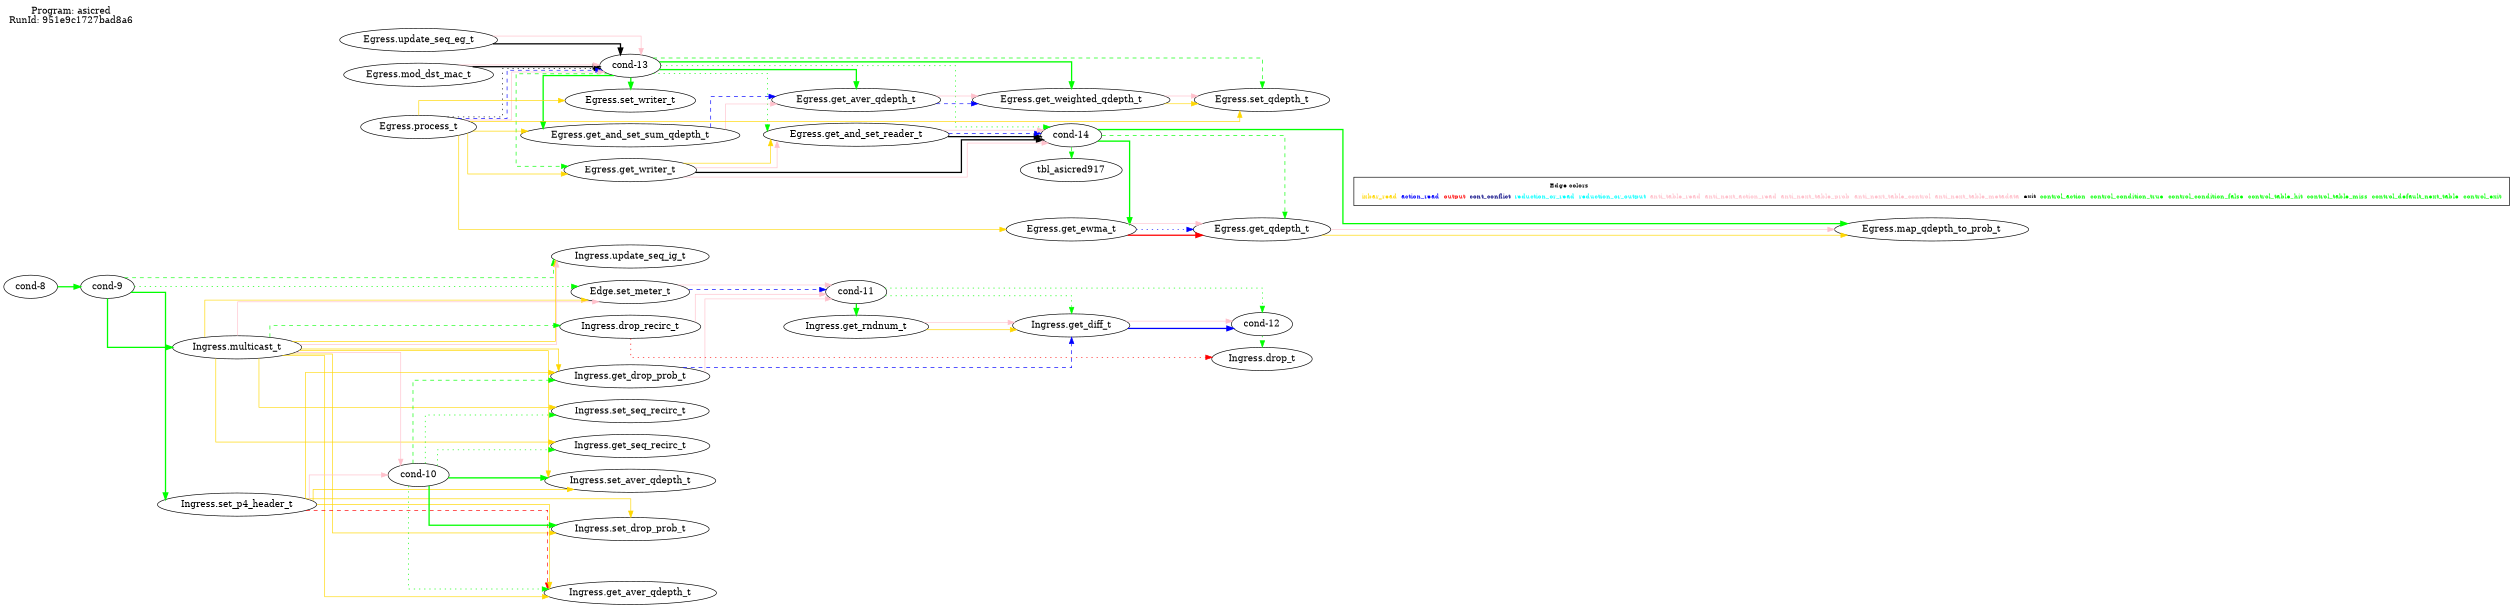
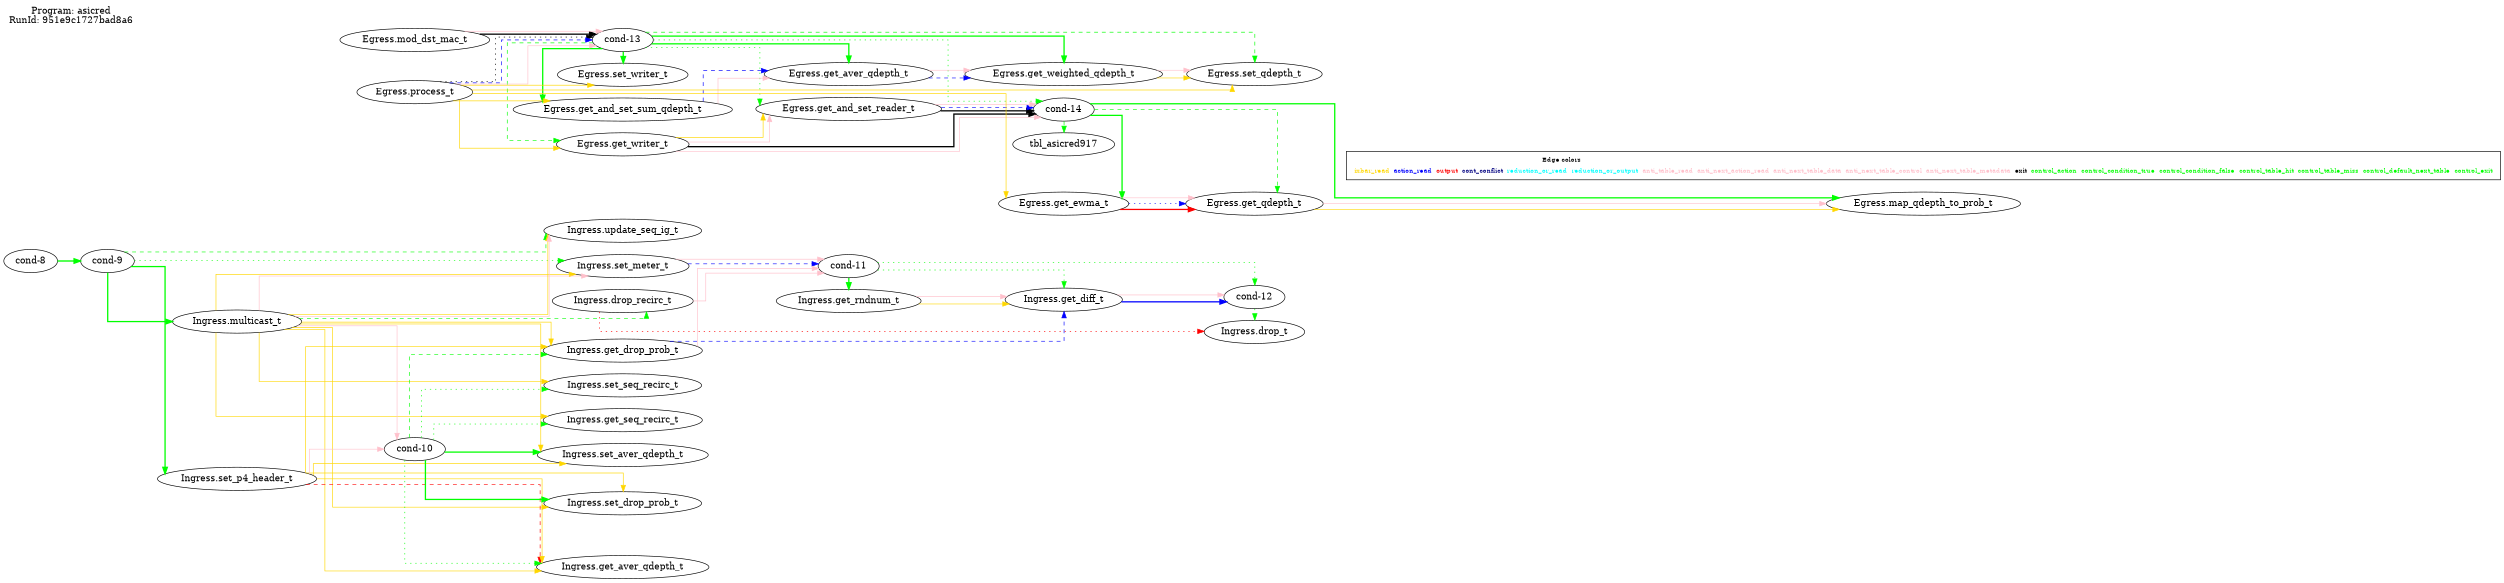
node "Egress.update_seq_eg_t": removed
node "Edge colors": text "anti_next_table_prob" -> "anti_next_table_data"
node "Edge.set_meter_t": label "Edge.set_meter_t" -> "Ingress.set_meter_t"
